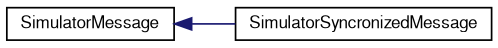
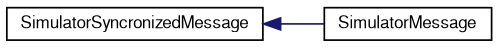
edge "SimulatorSyncronizedMessage" -> "SimulatorMessage": reversed
